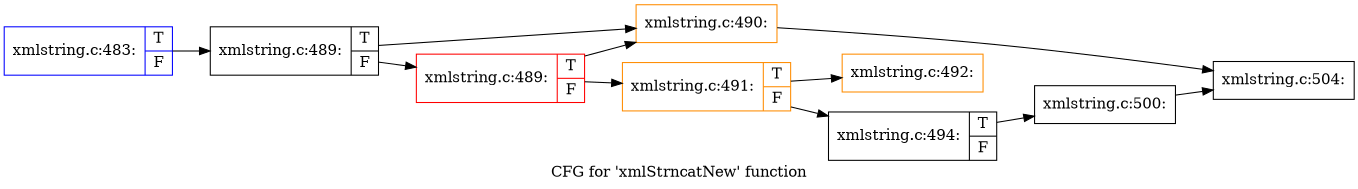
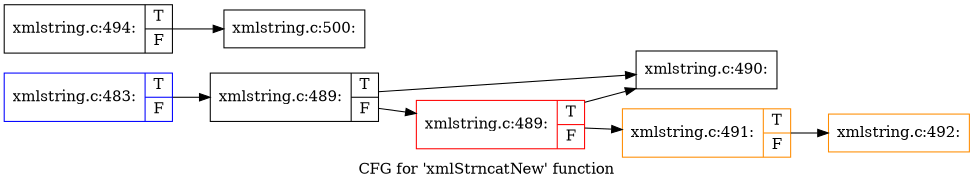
node "xmlstring.c:490:": color darkorange -> black
node "xmlstring.c:504:": removed
edge "xmlstring.c:491:" -> "xmlstring.c:494:": removed
